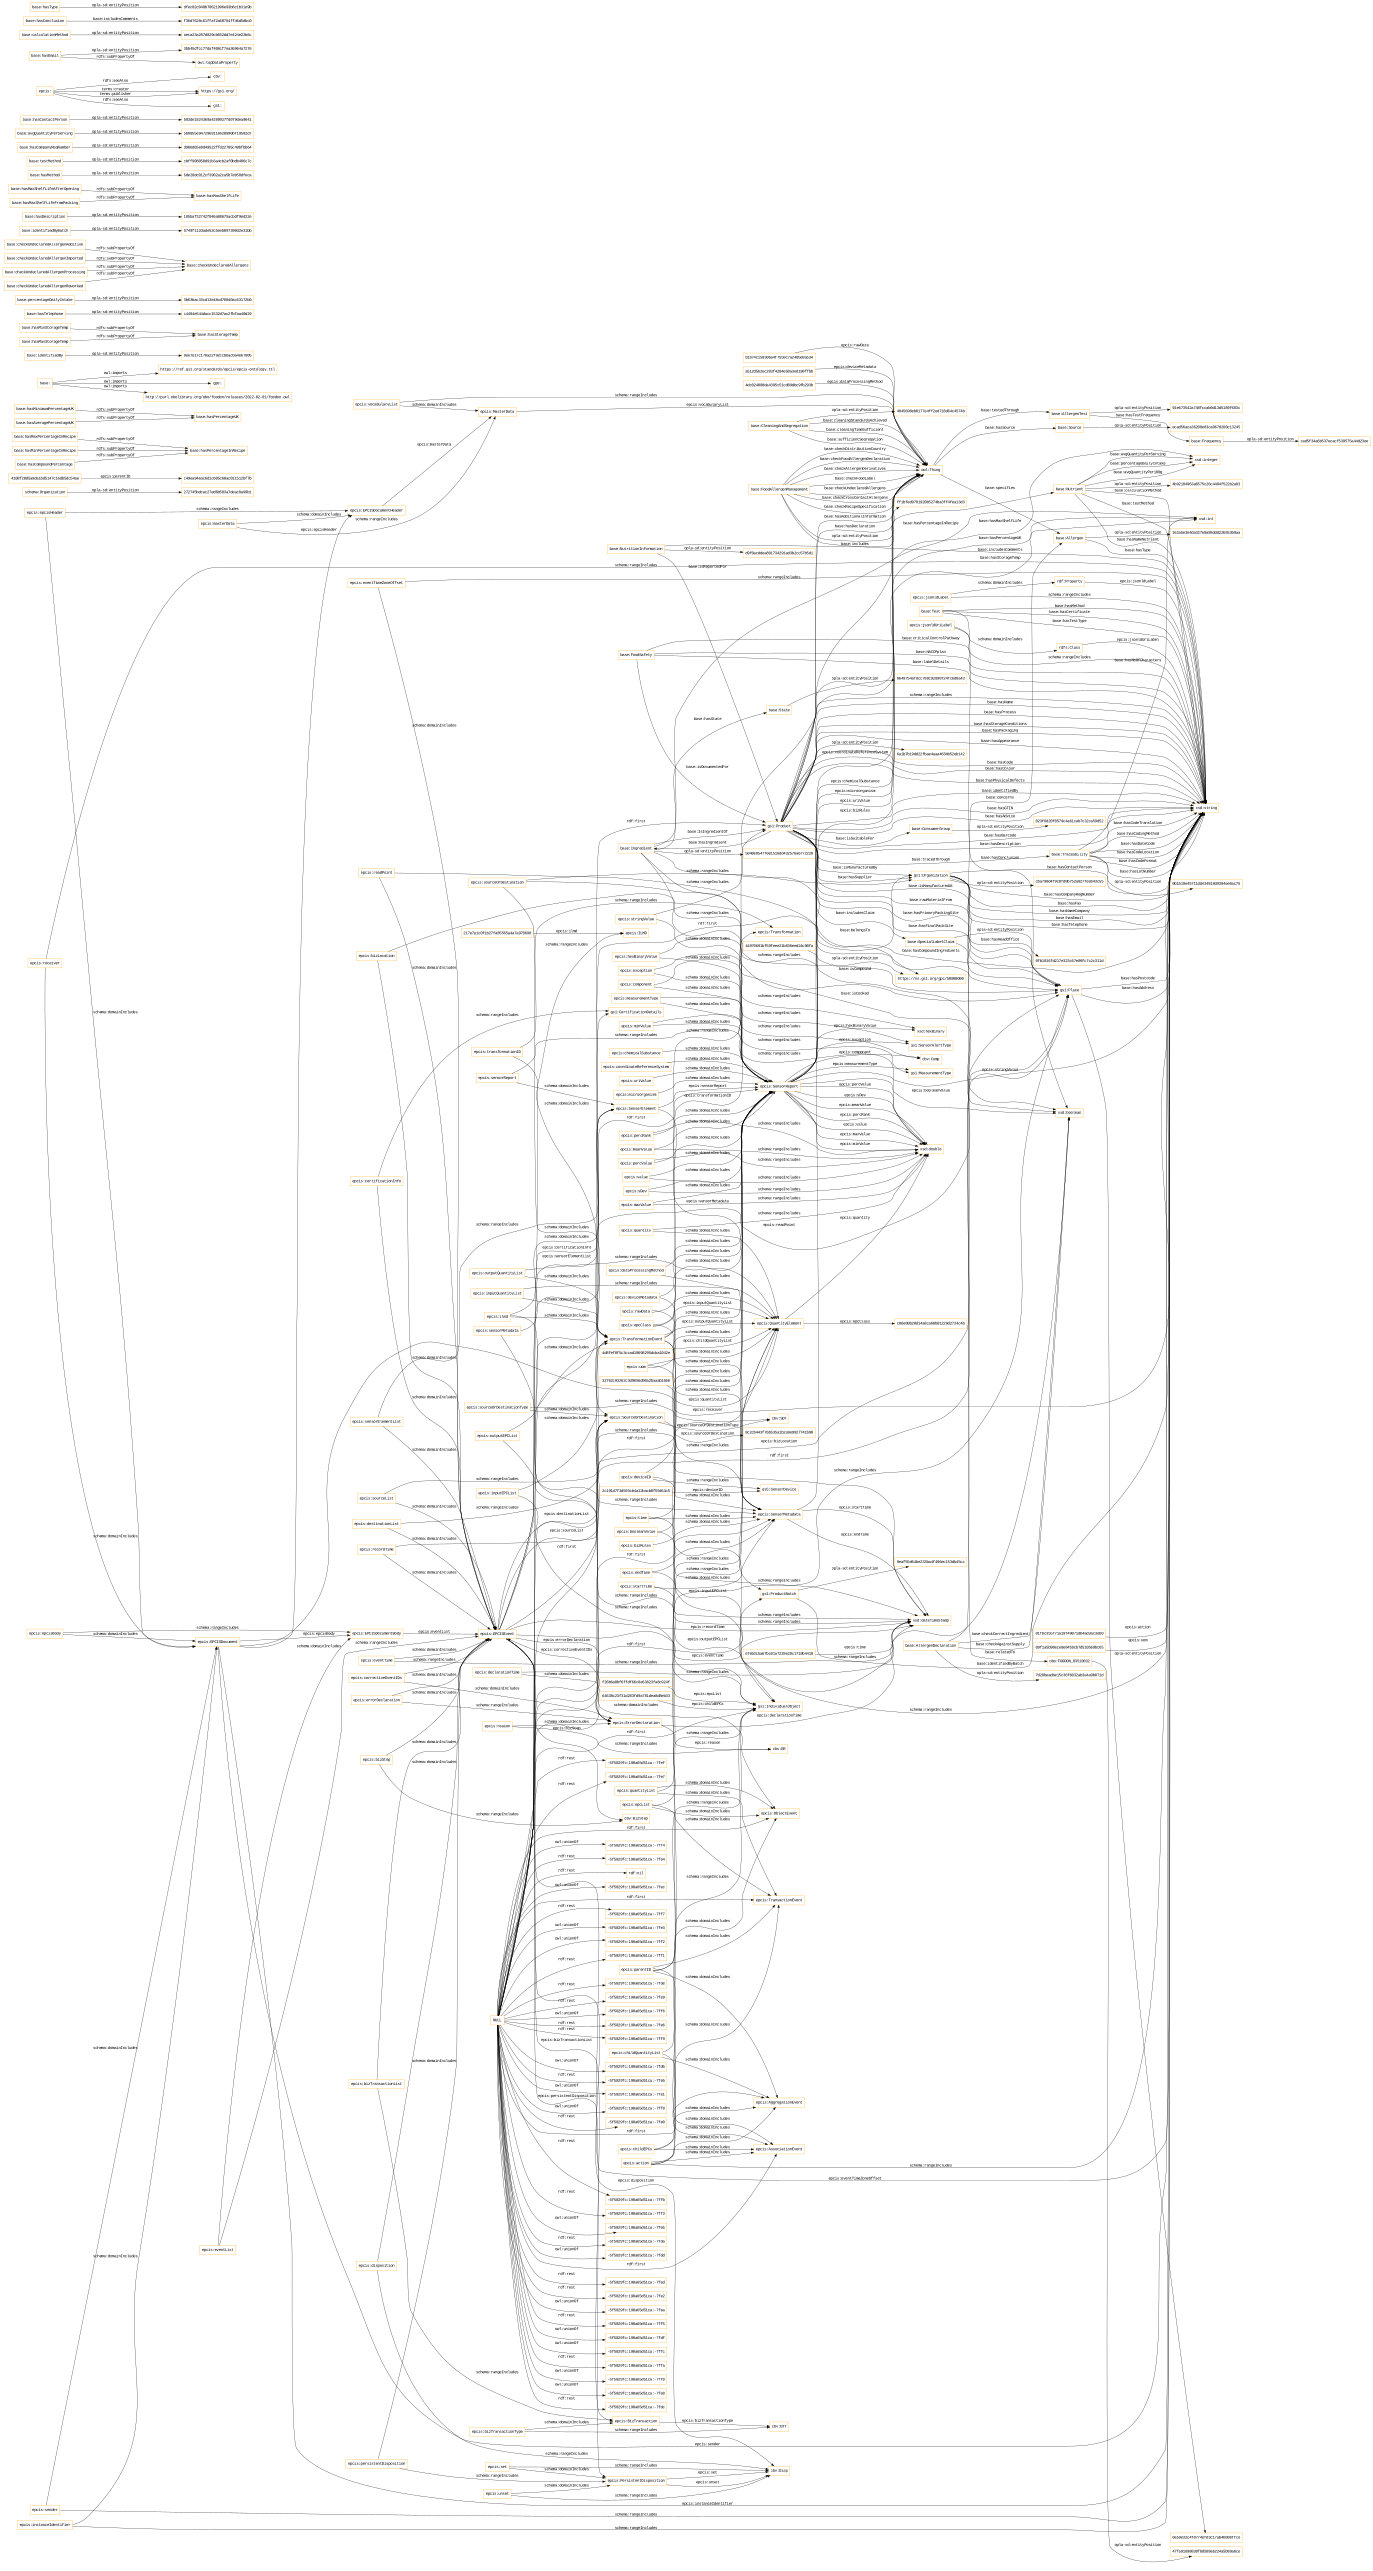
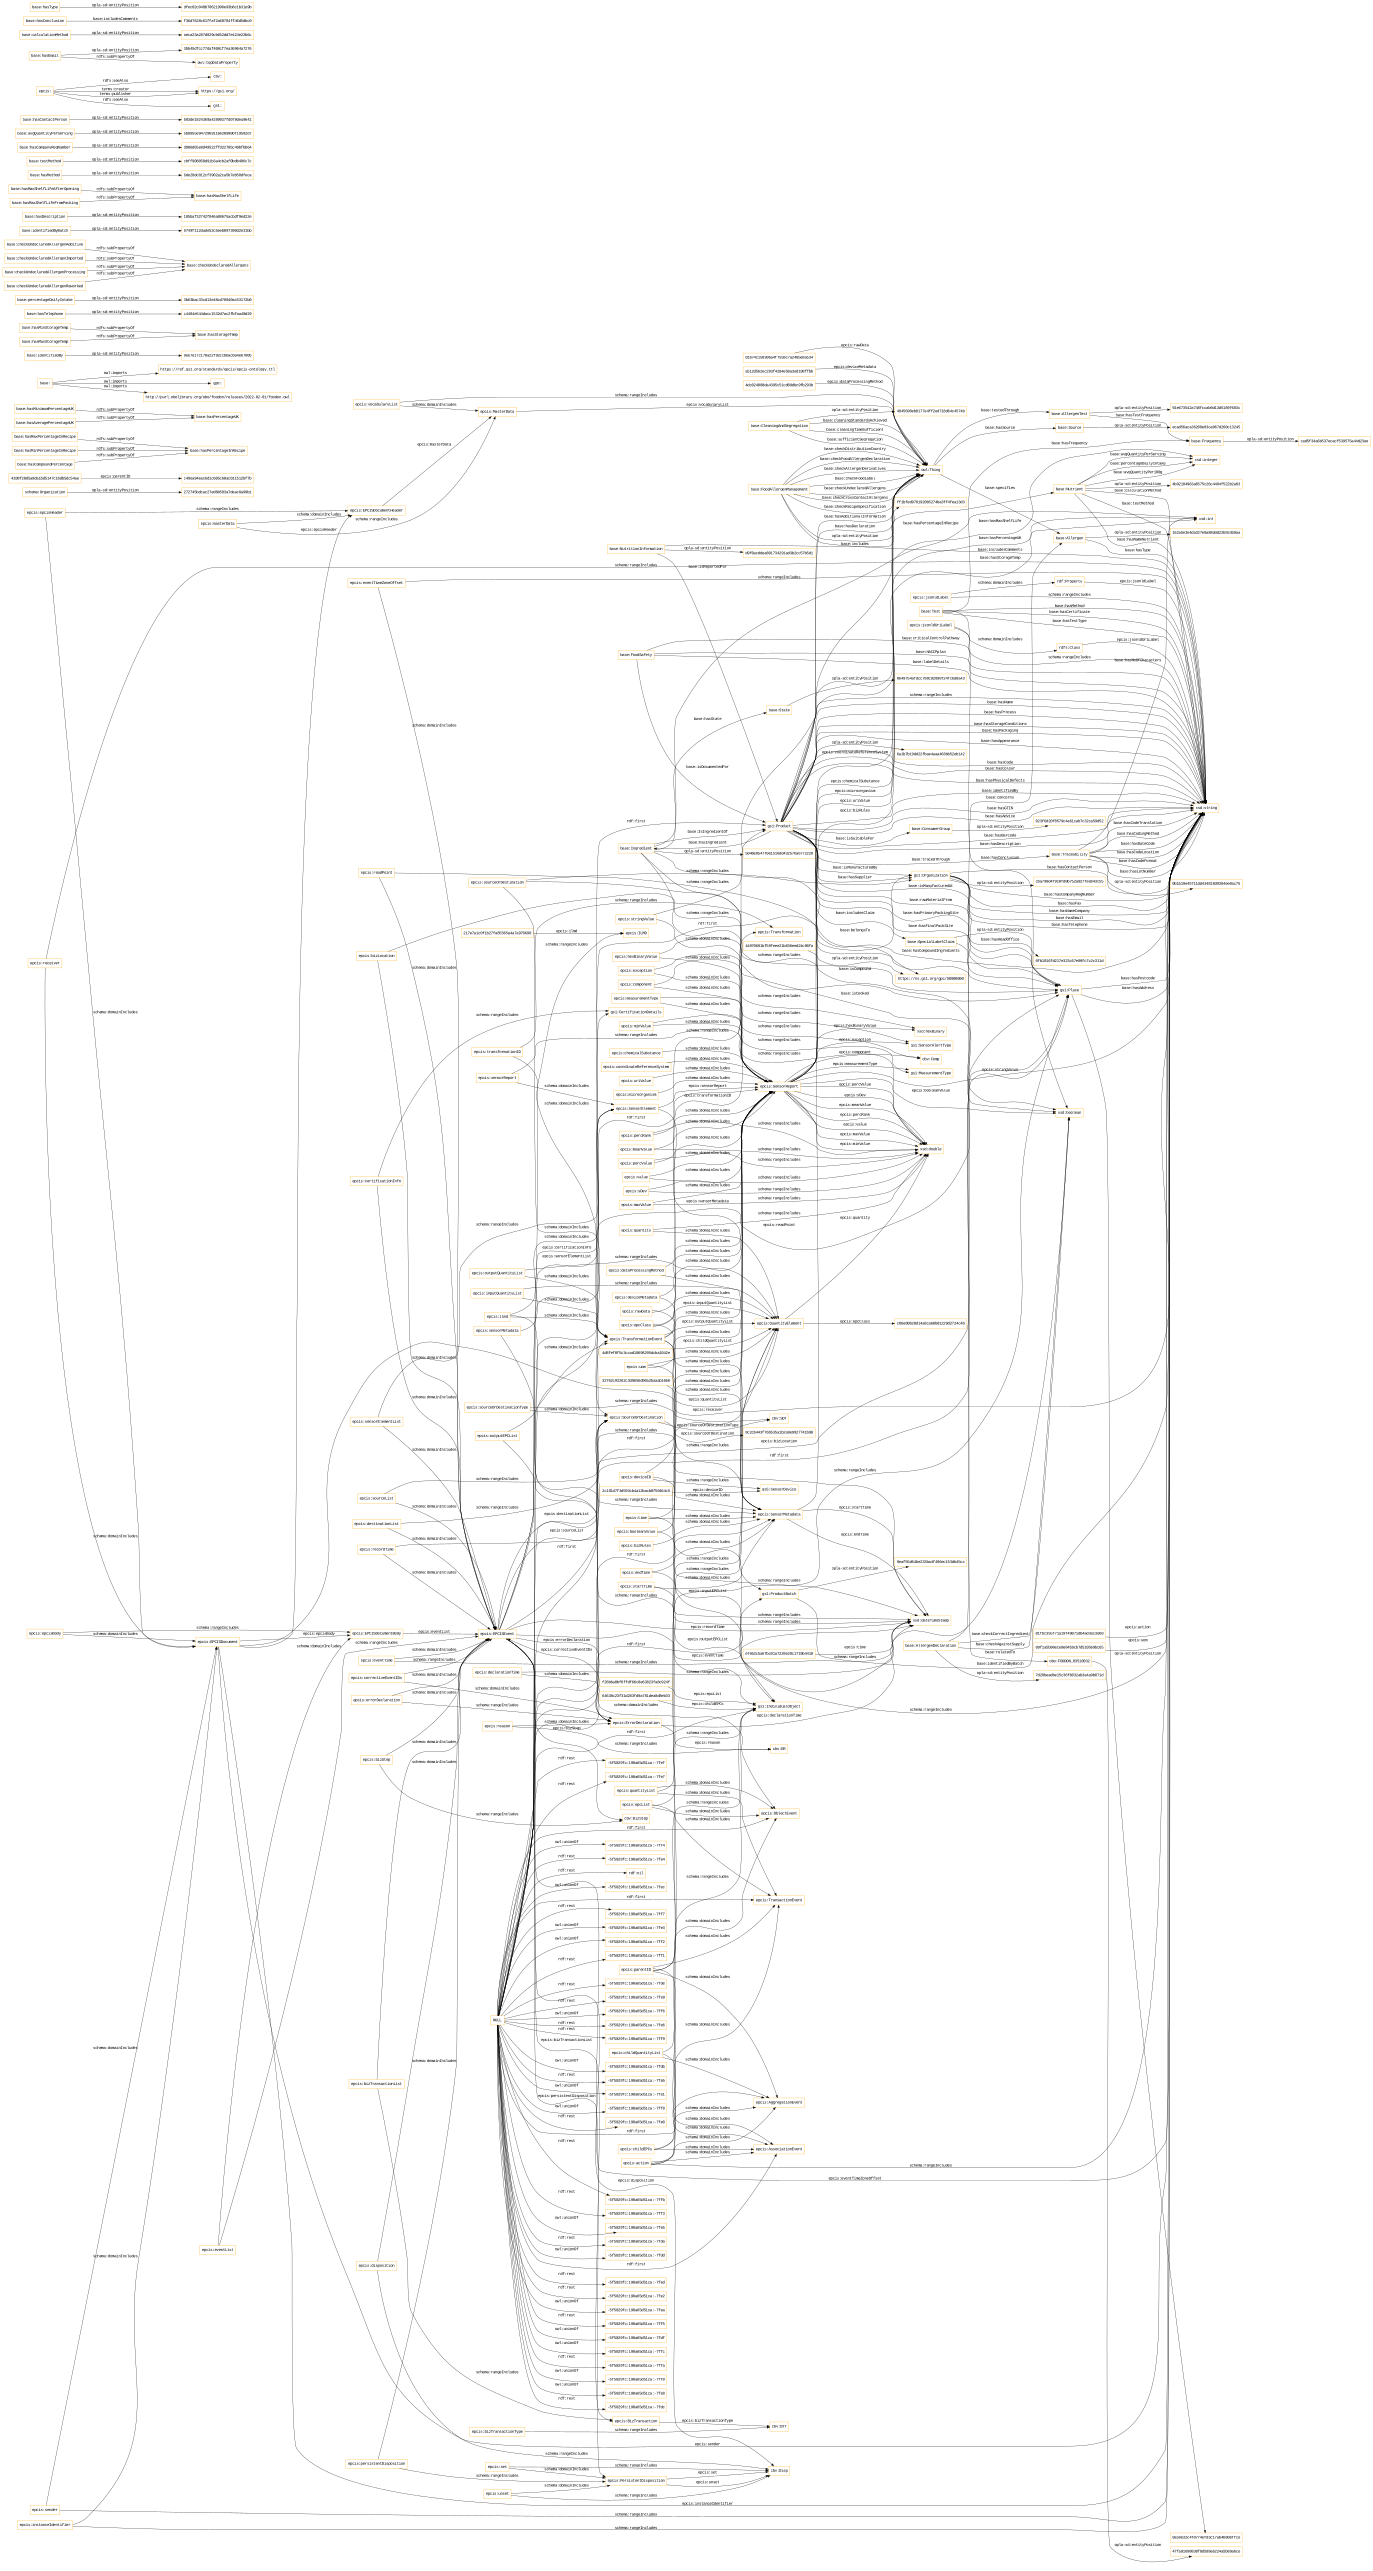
edge "base:Test" -> "base:Frequency": added, label "base:hasFrequency"
node "epcis:inputEPCList": removed
edge "epcis:bizTransactionType" -> "epcis:BizTransaction": removed, label "schema:domainIncludes"
